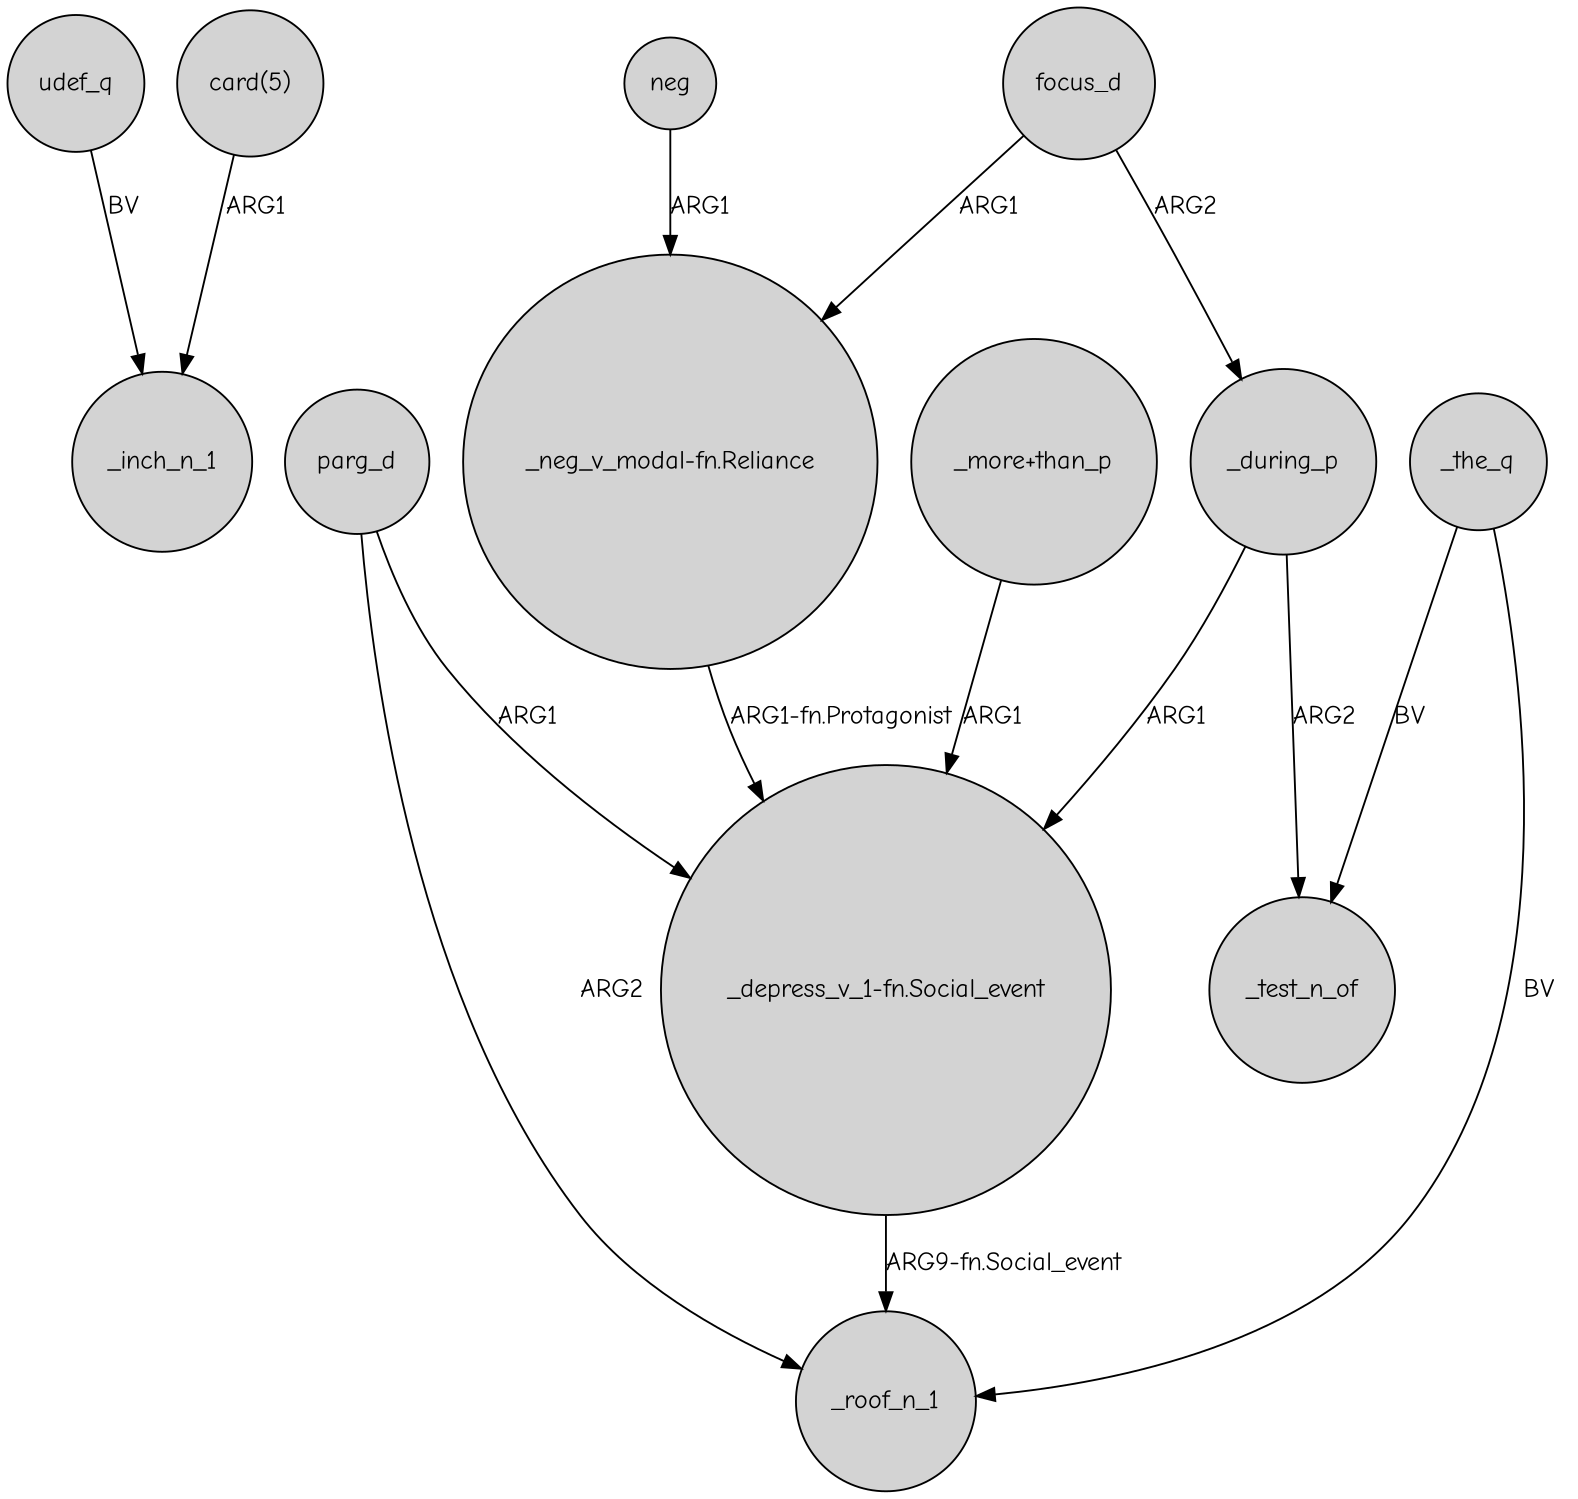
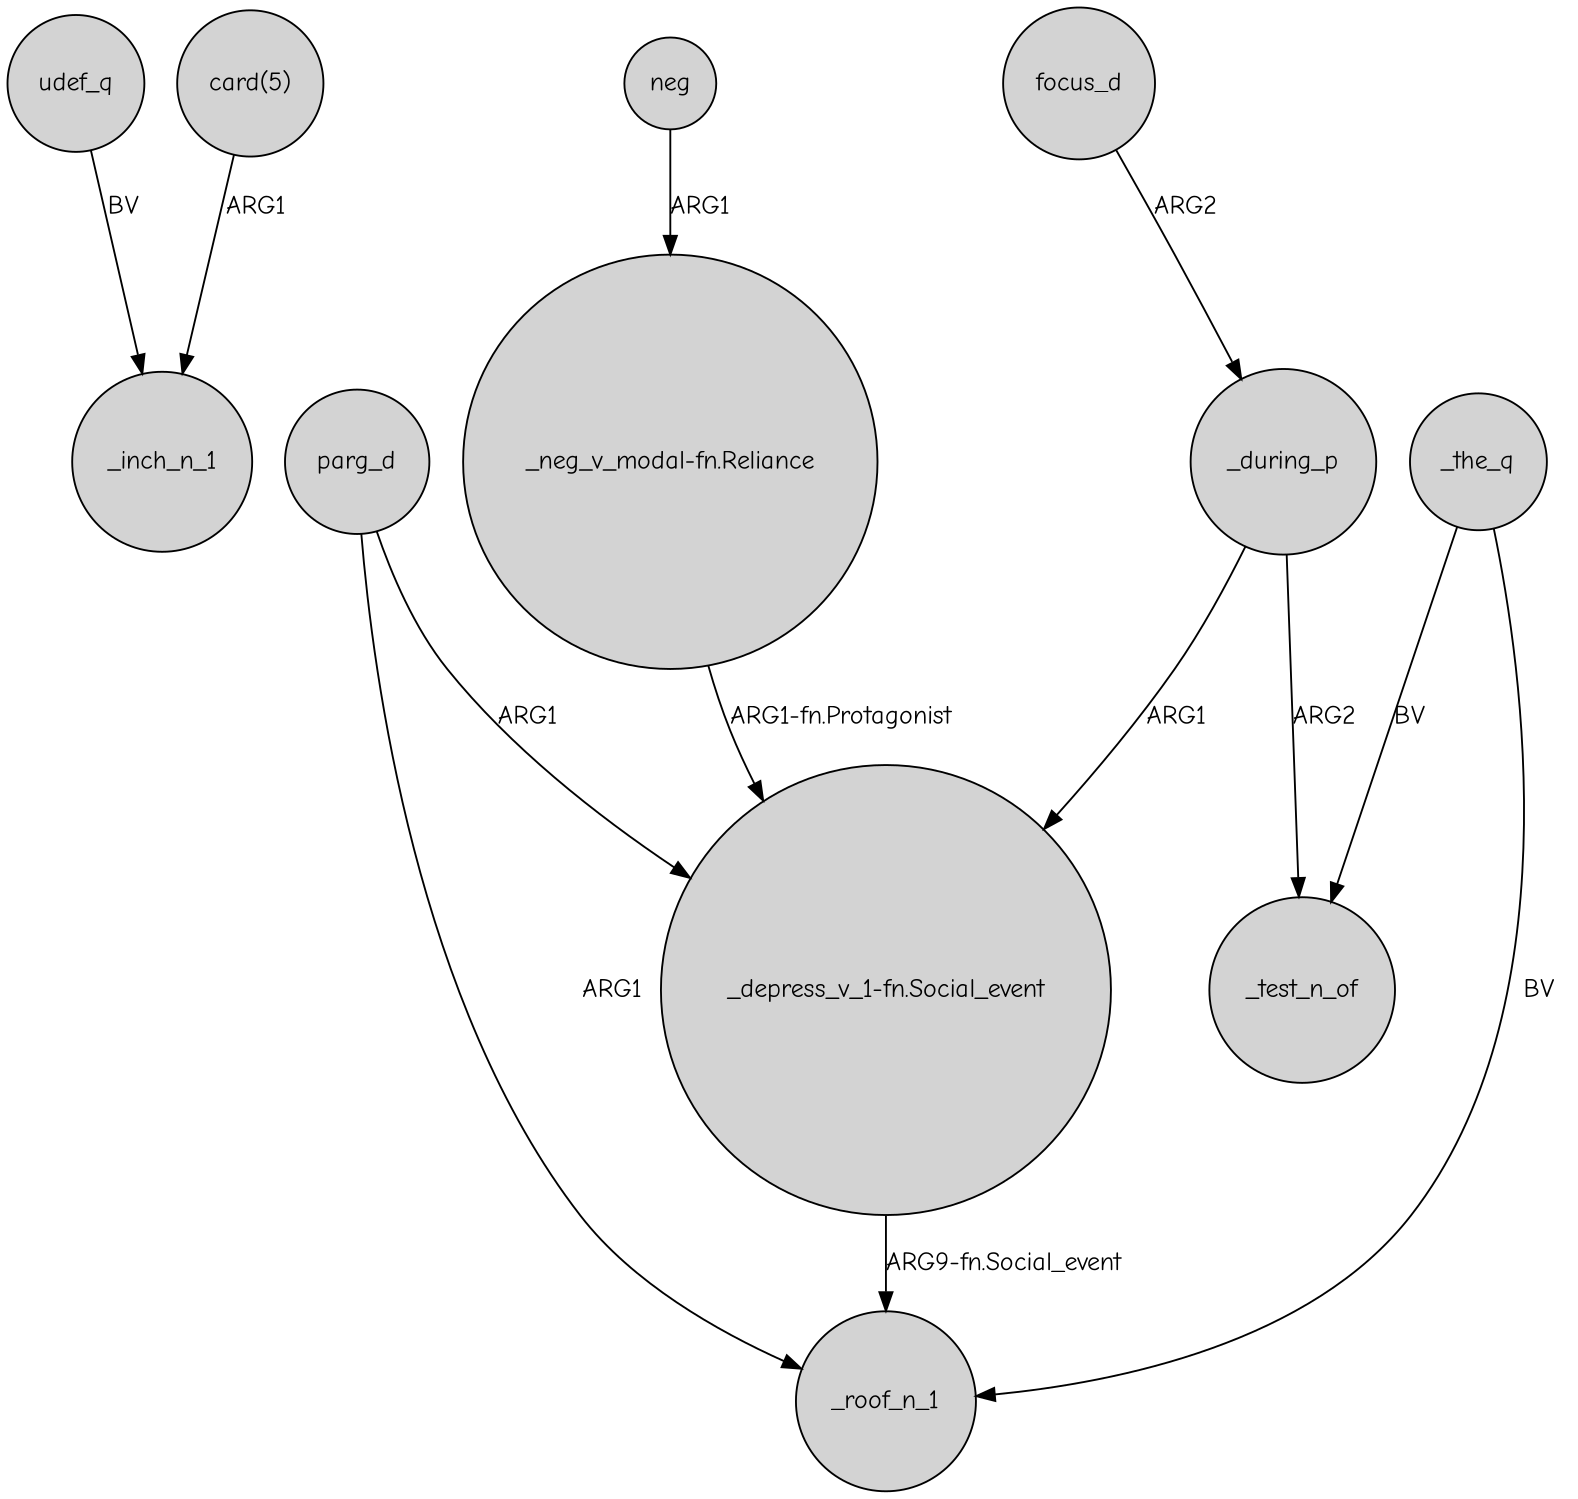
edge "focus_d" -> "_neg_v_modal-fn.Reliance": removed, label "ARG1"
node "_more+than_p": removed
edge "parg_d" -> "_roof_n_1": label "ARG2" -> "ARG1"
